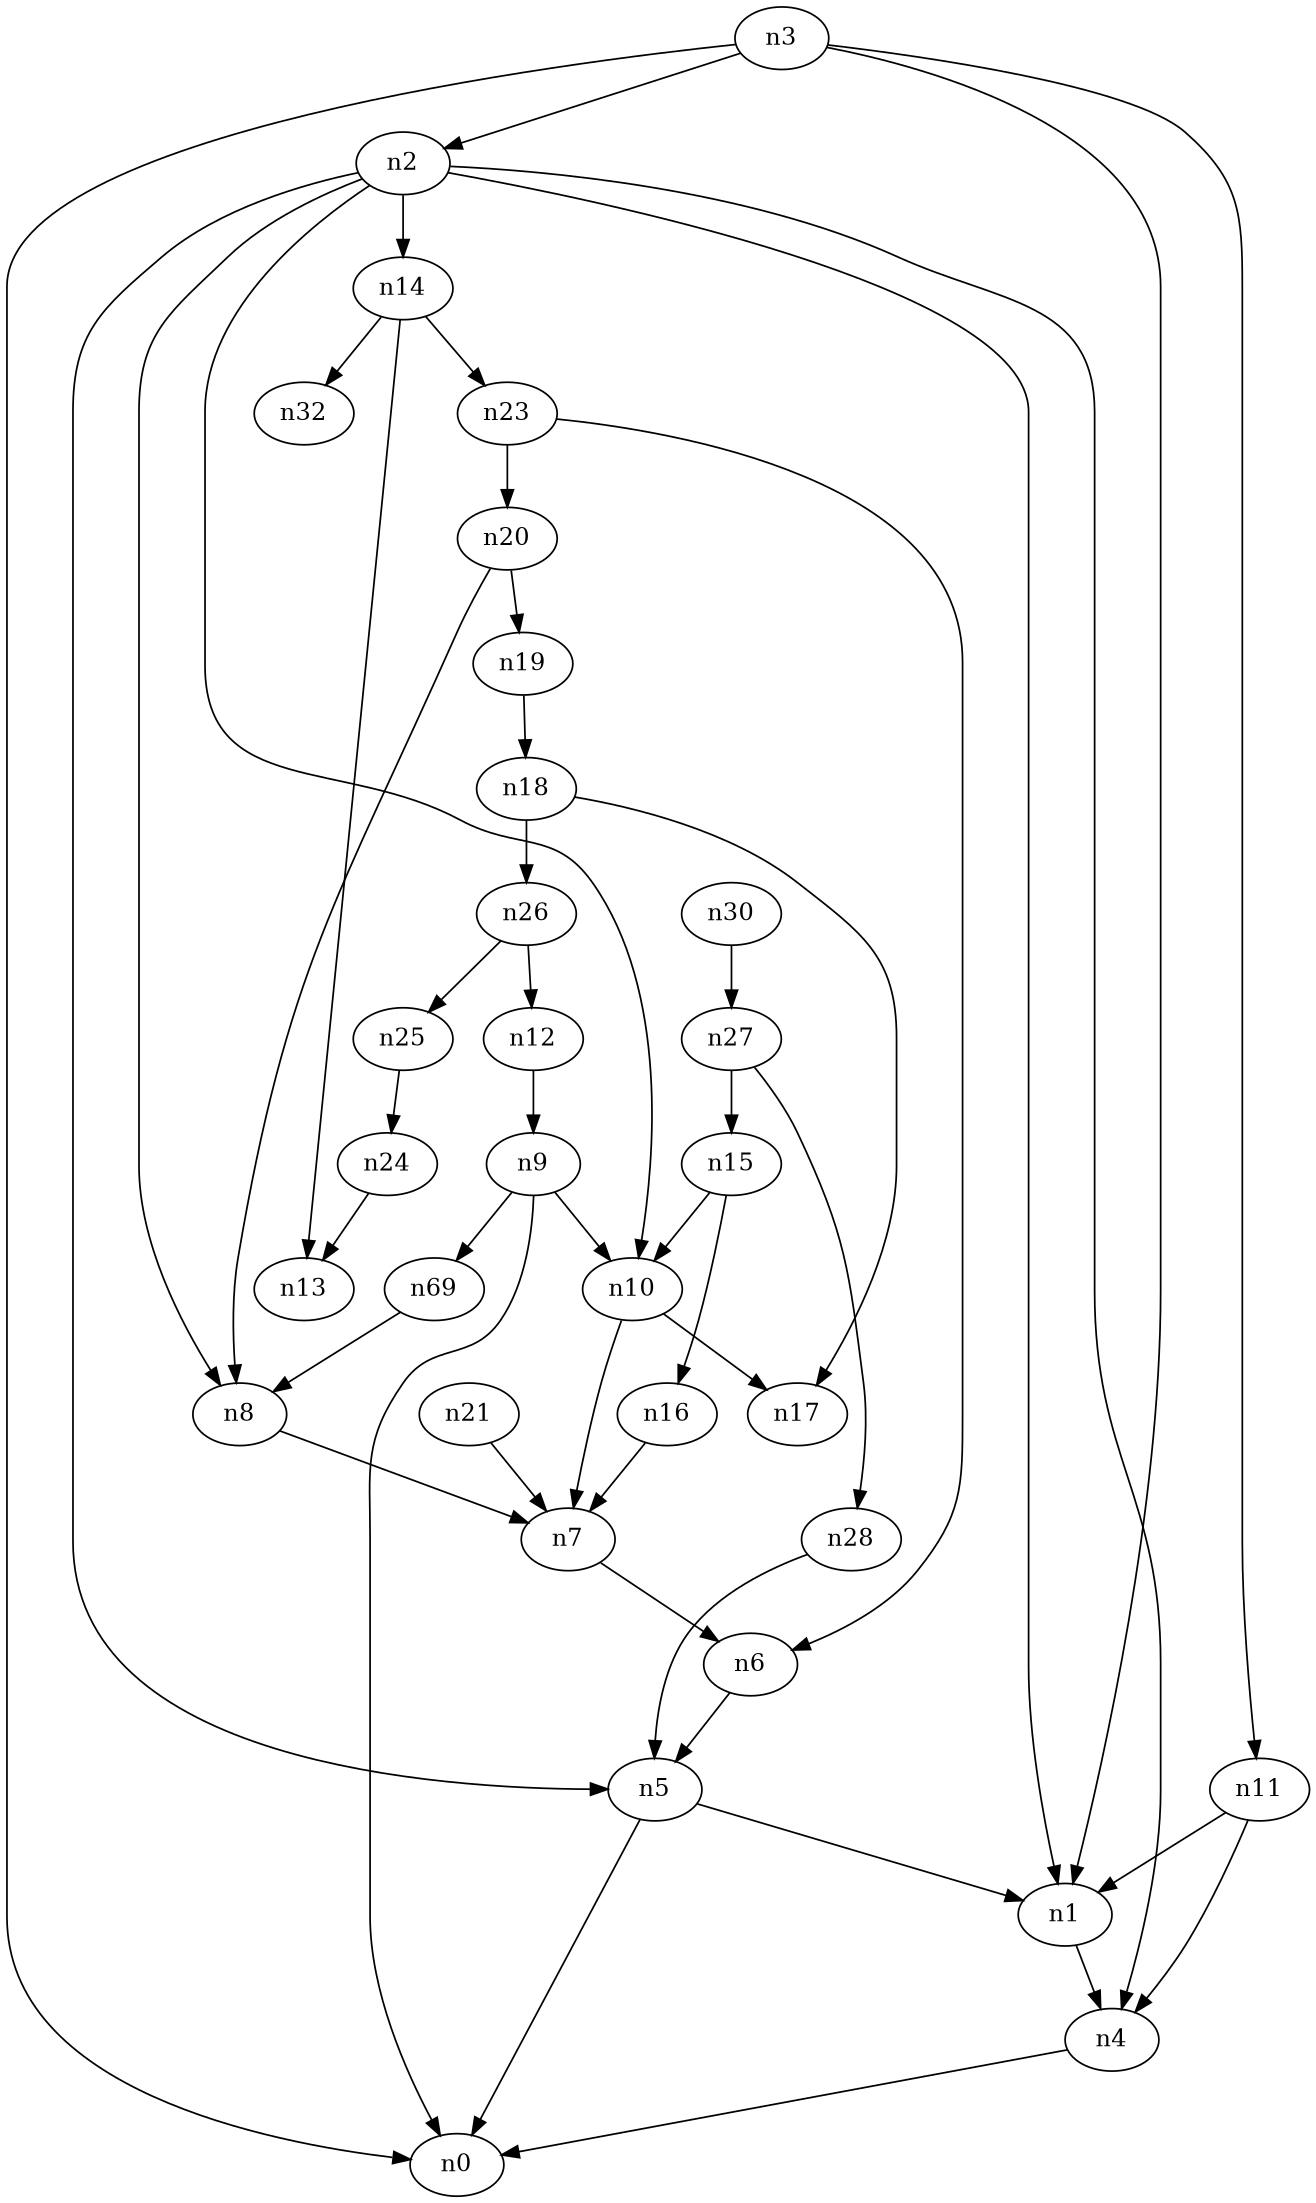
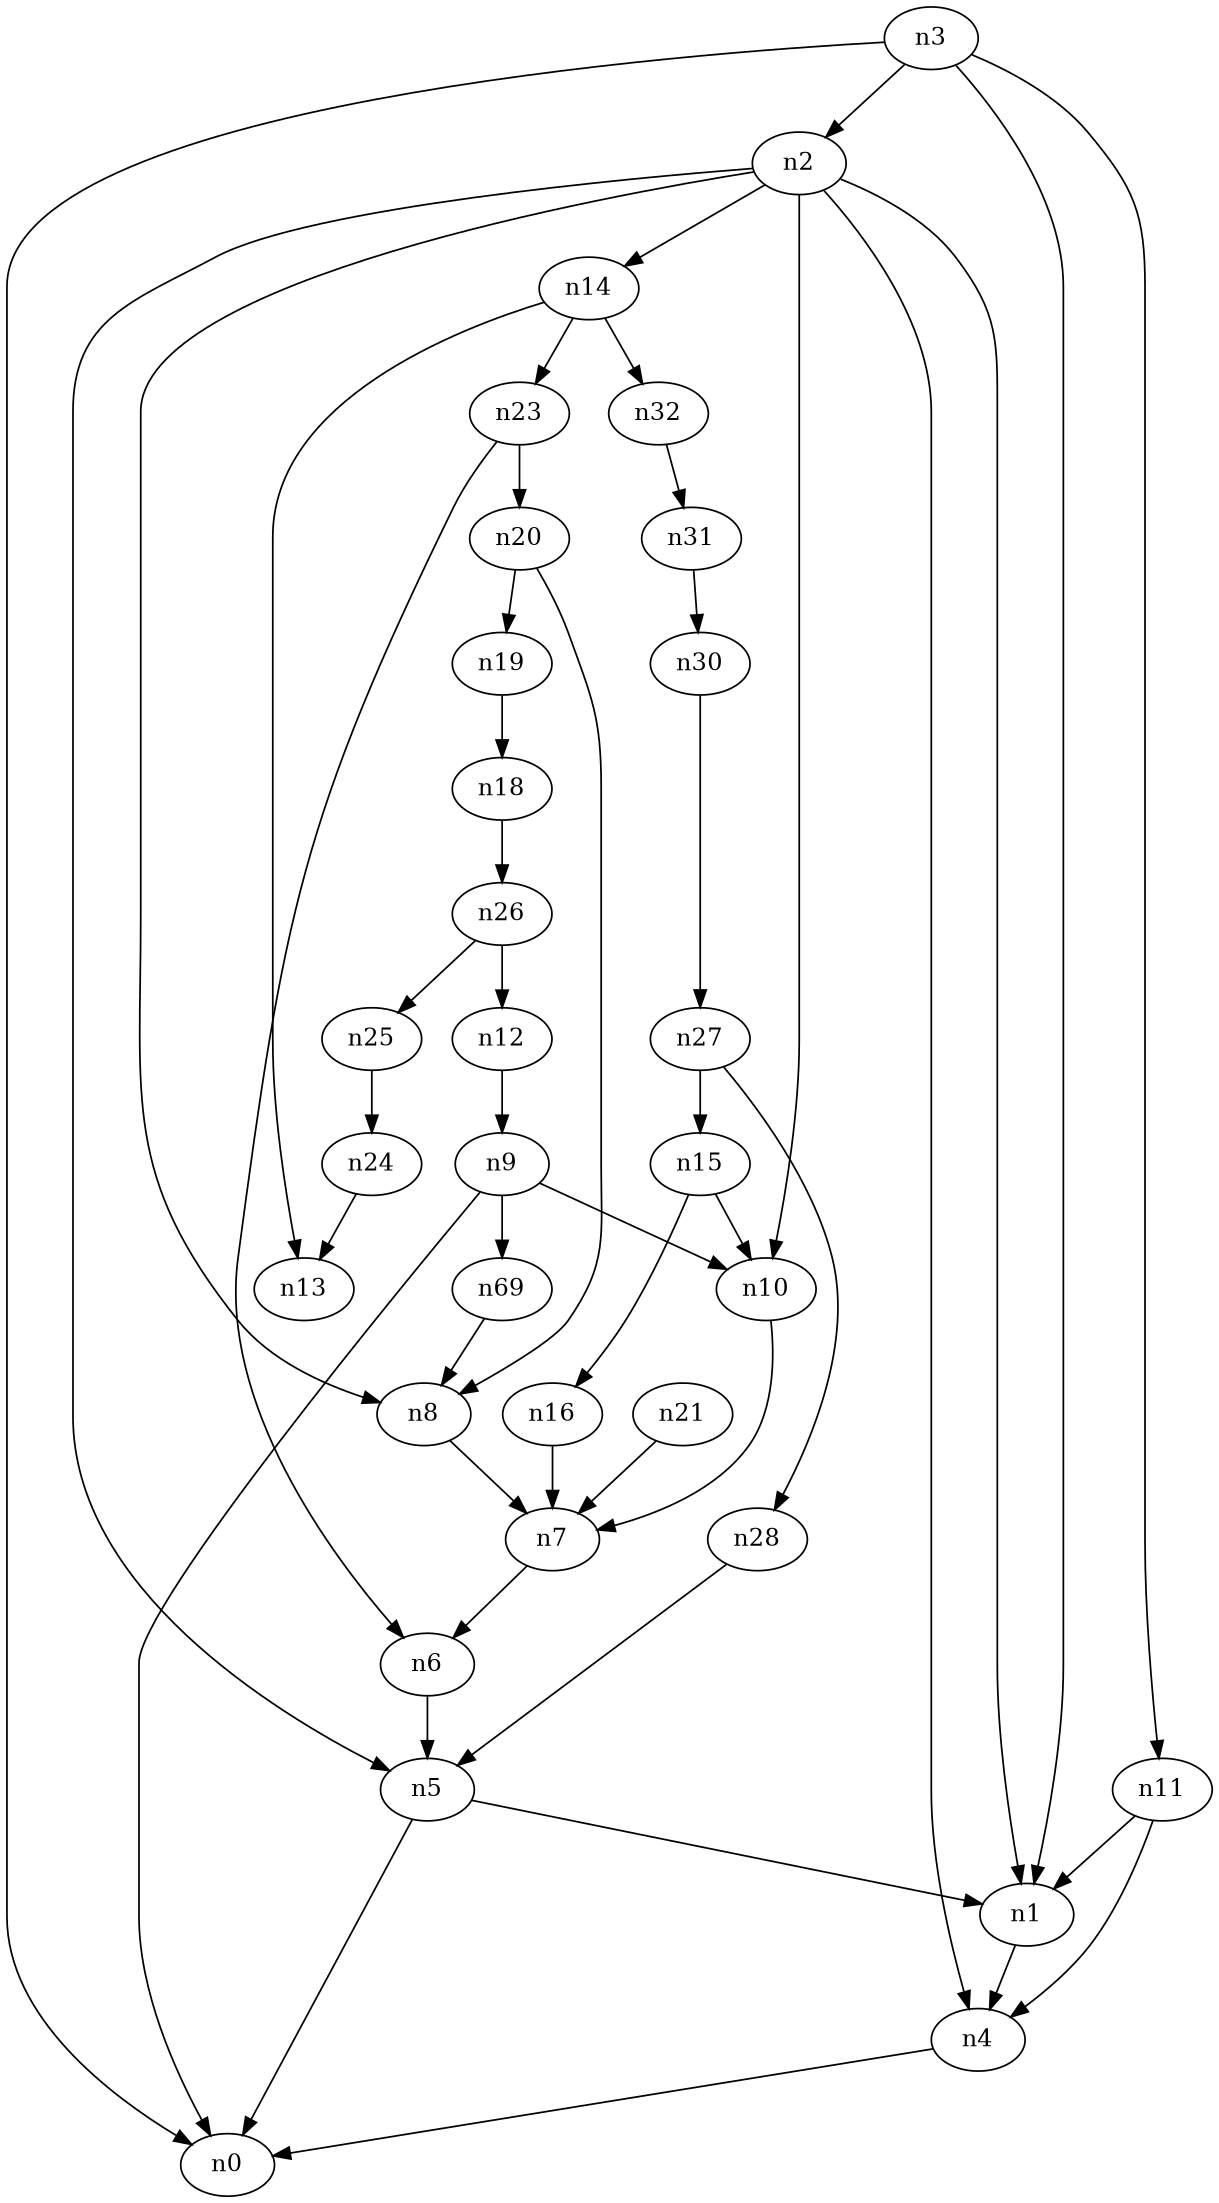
node "n31": added
node "n17": removed
